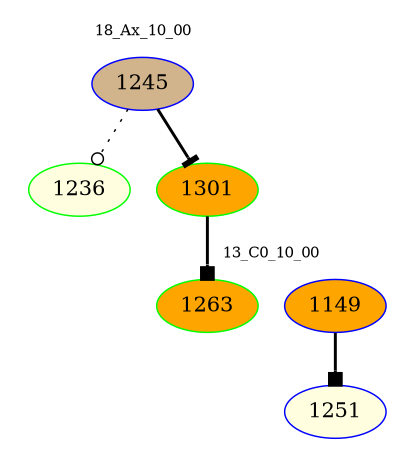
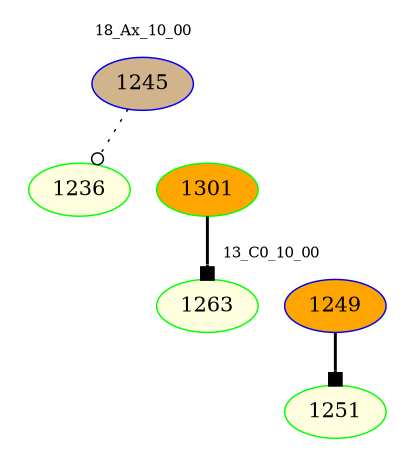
edge "1245" -> "1301": removed
node "1263": fillcolor orange -> lightyellow
node "1149": label "1149" -> "1249"
node "1251": color blue -> green
